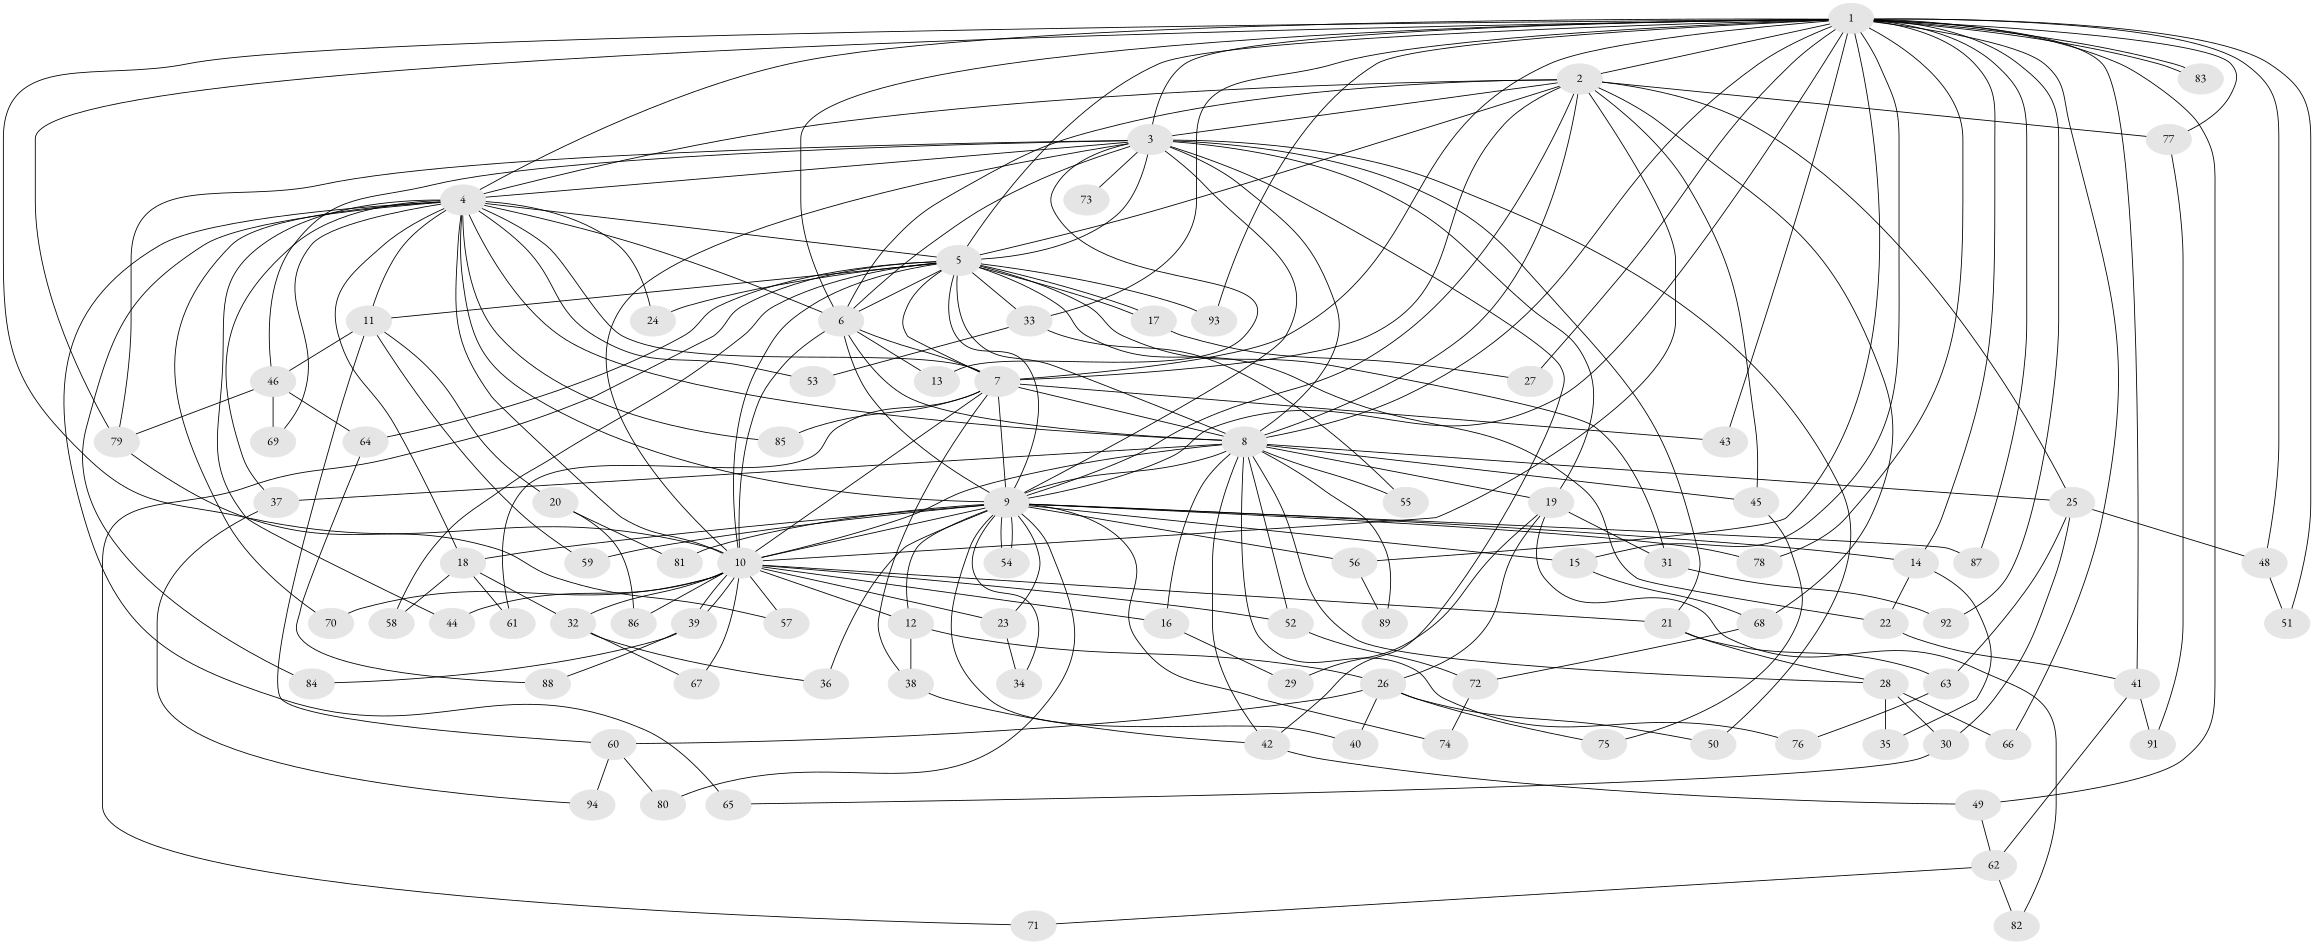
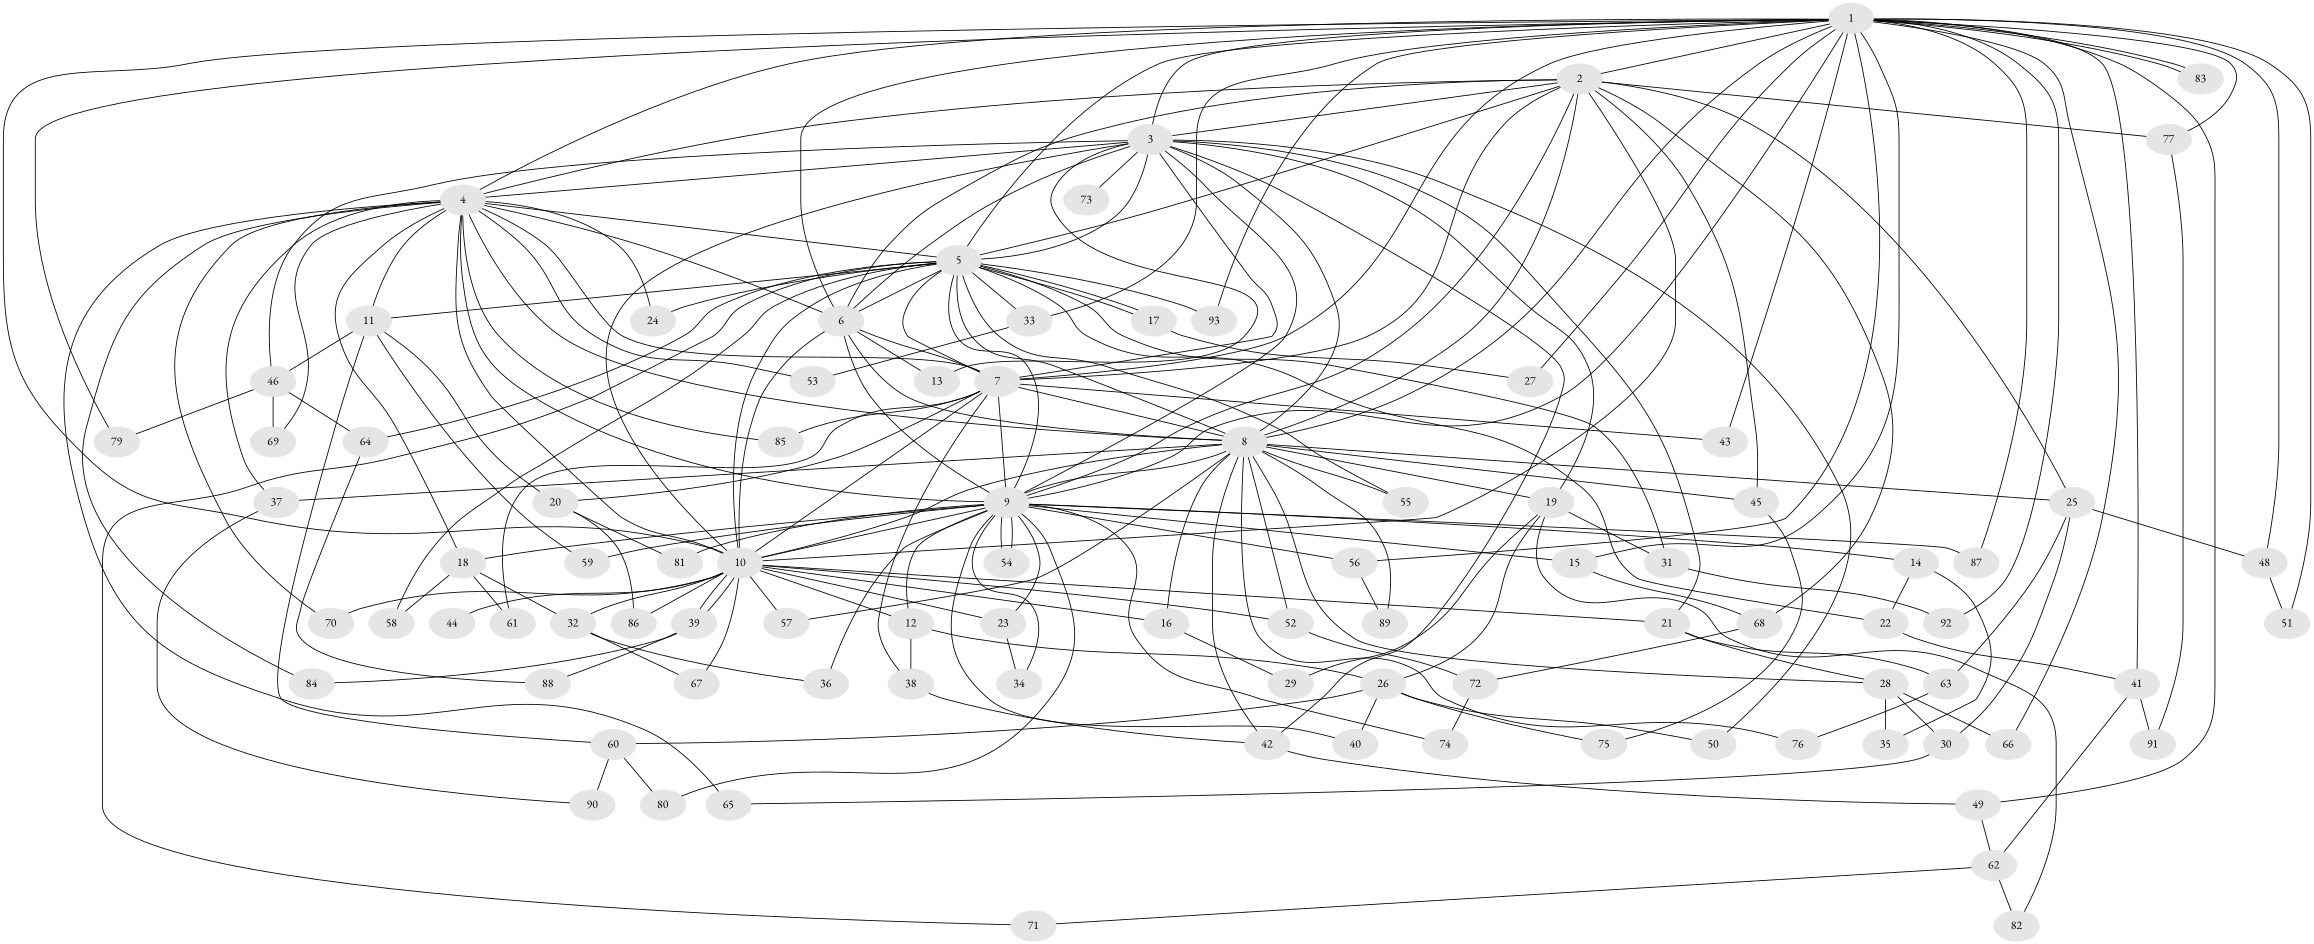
edge "3" -- "79": now "3" -- "7"
edge "1" -- "14": removed
edge "33" -- "55": now "5" -- "55"
edge "4" -- "44": removed
edge "7" -- "20": added
edge "79" -- "57": now "8" -- "57"
node "78": removed
node "94": label "94" -> "90"
